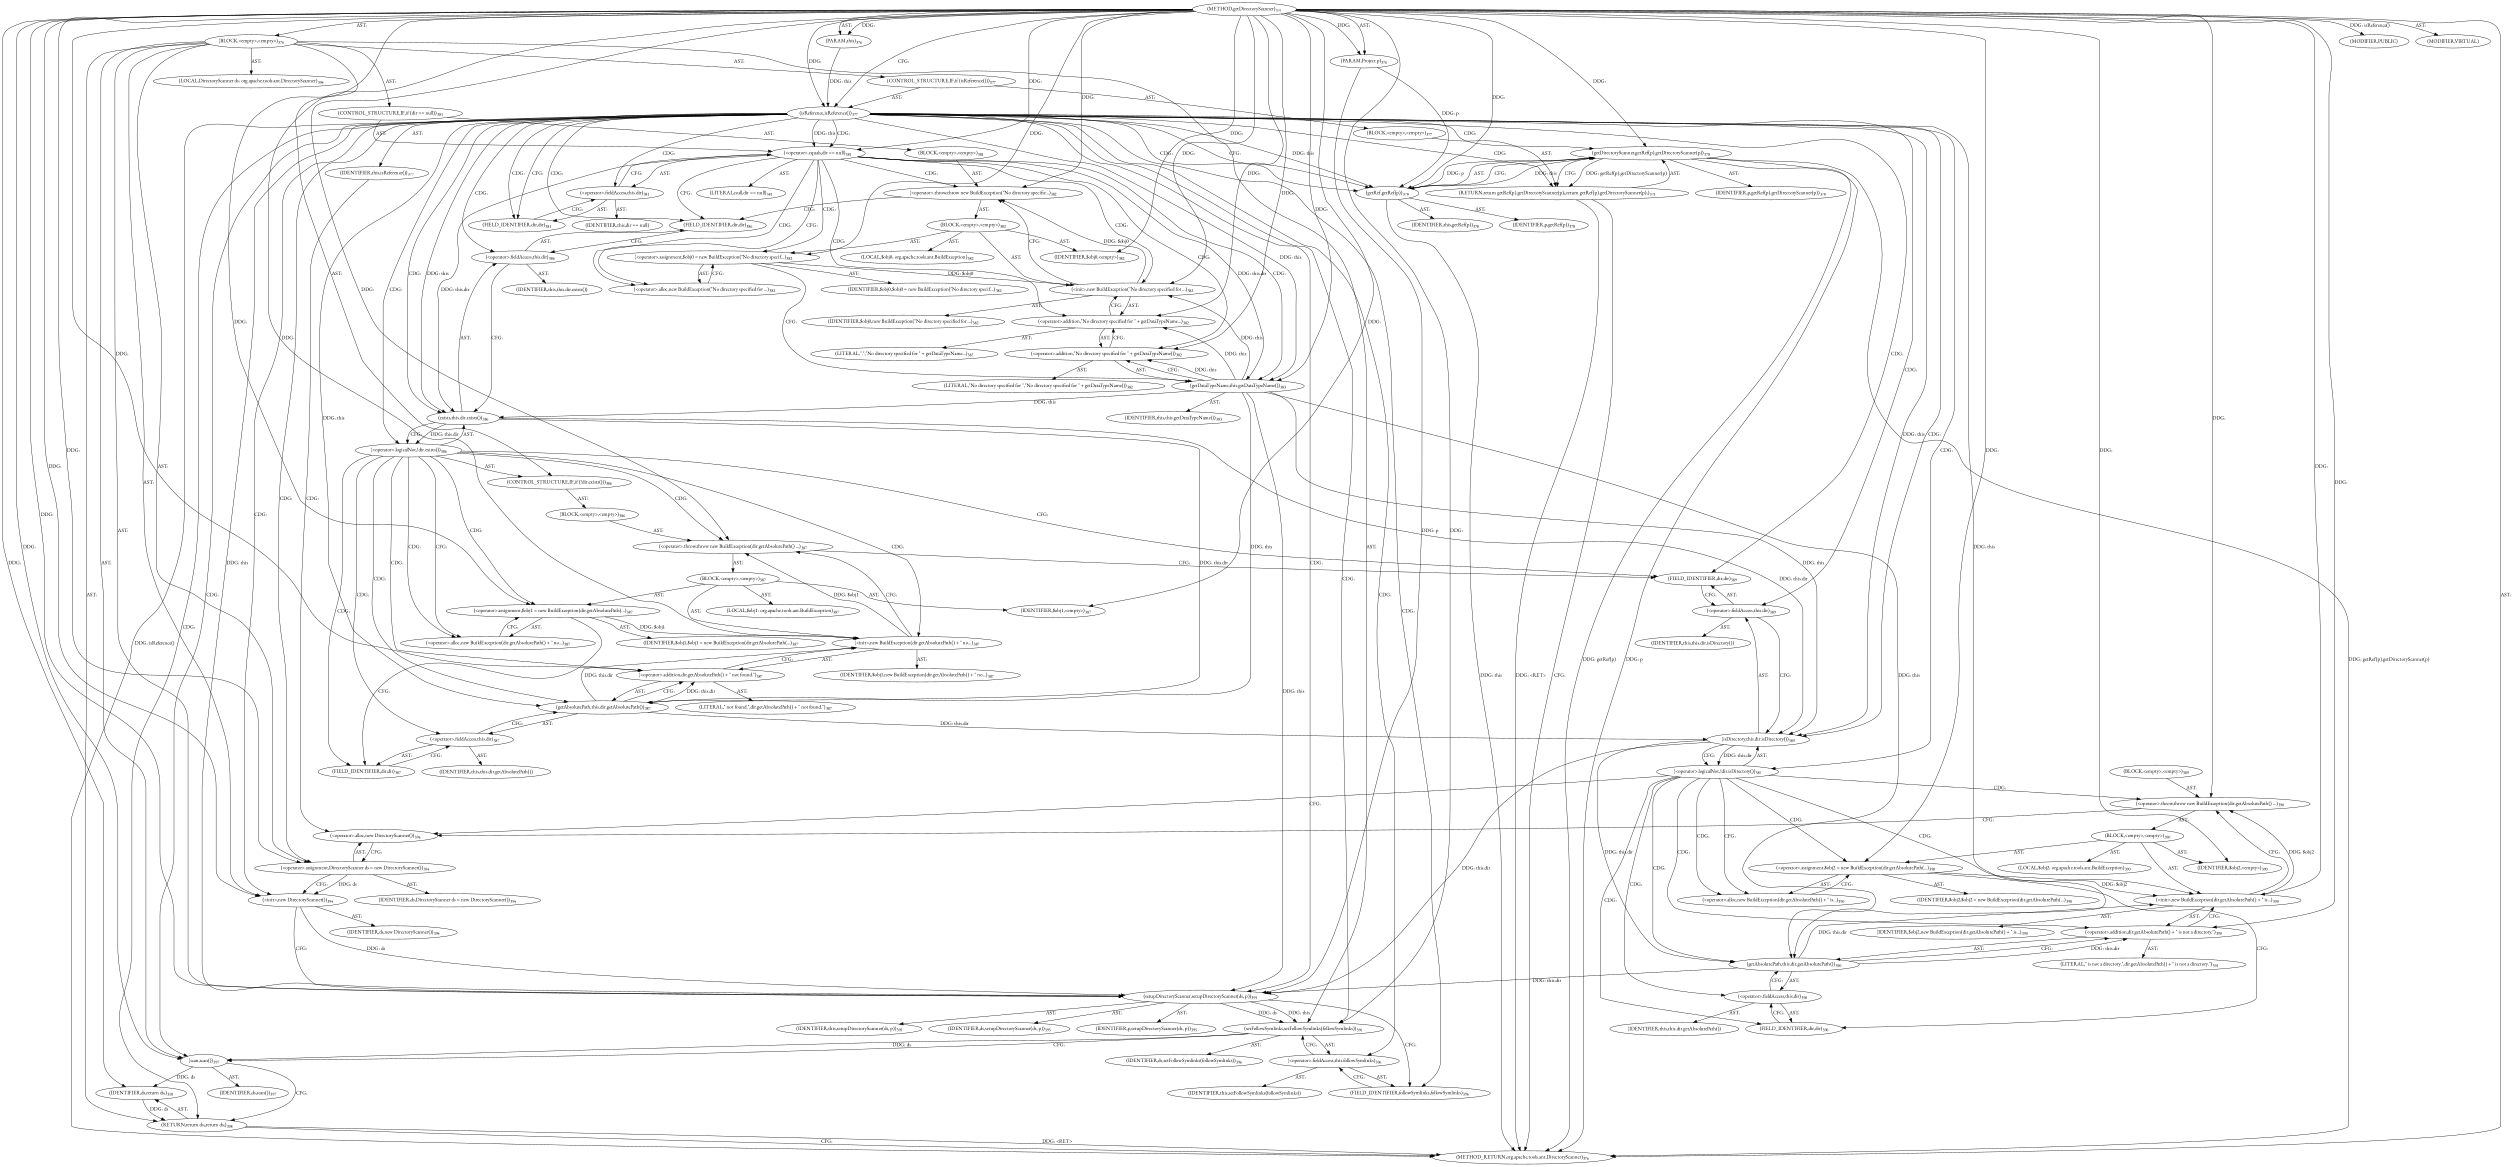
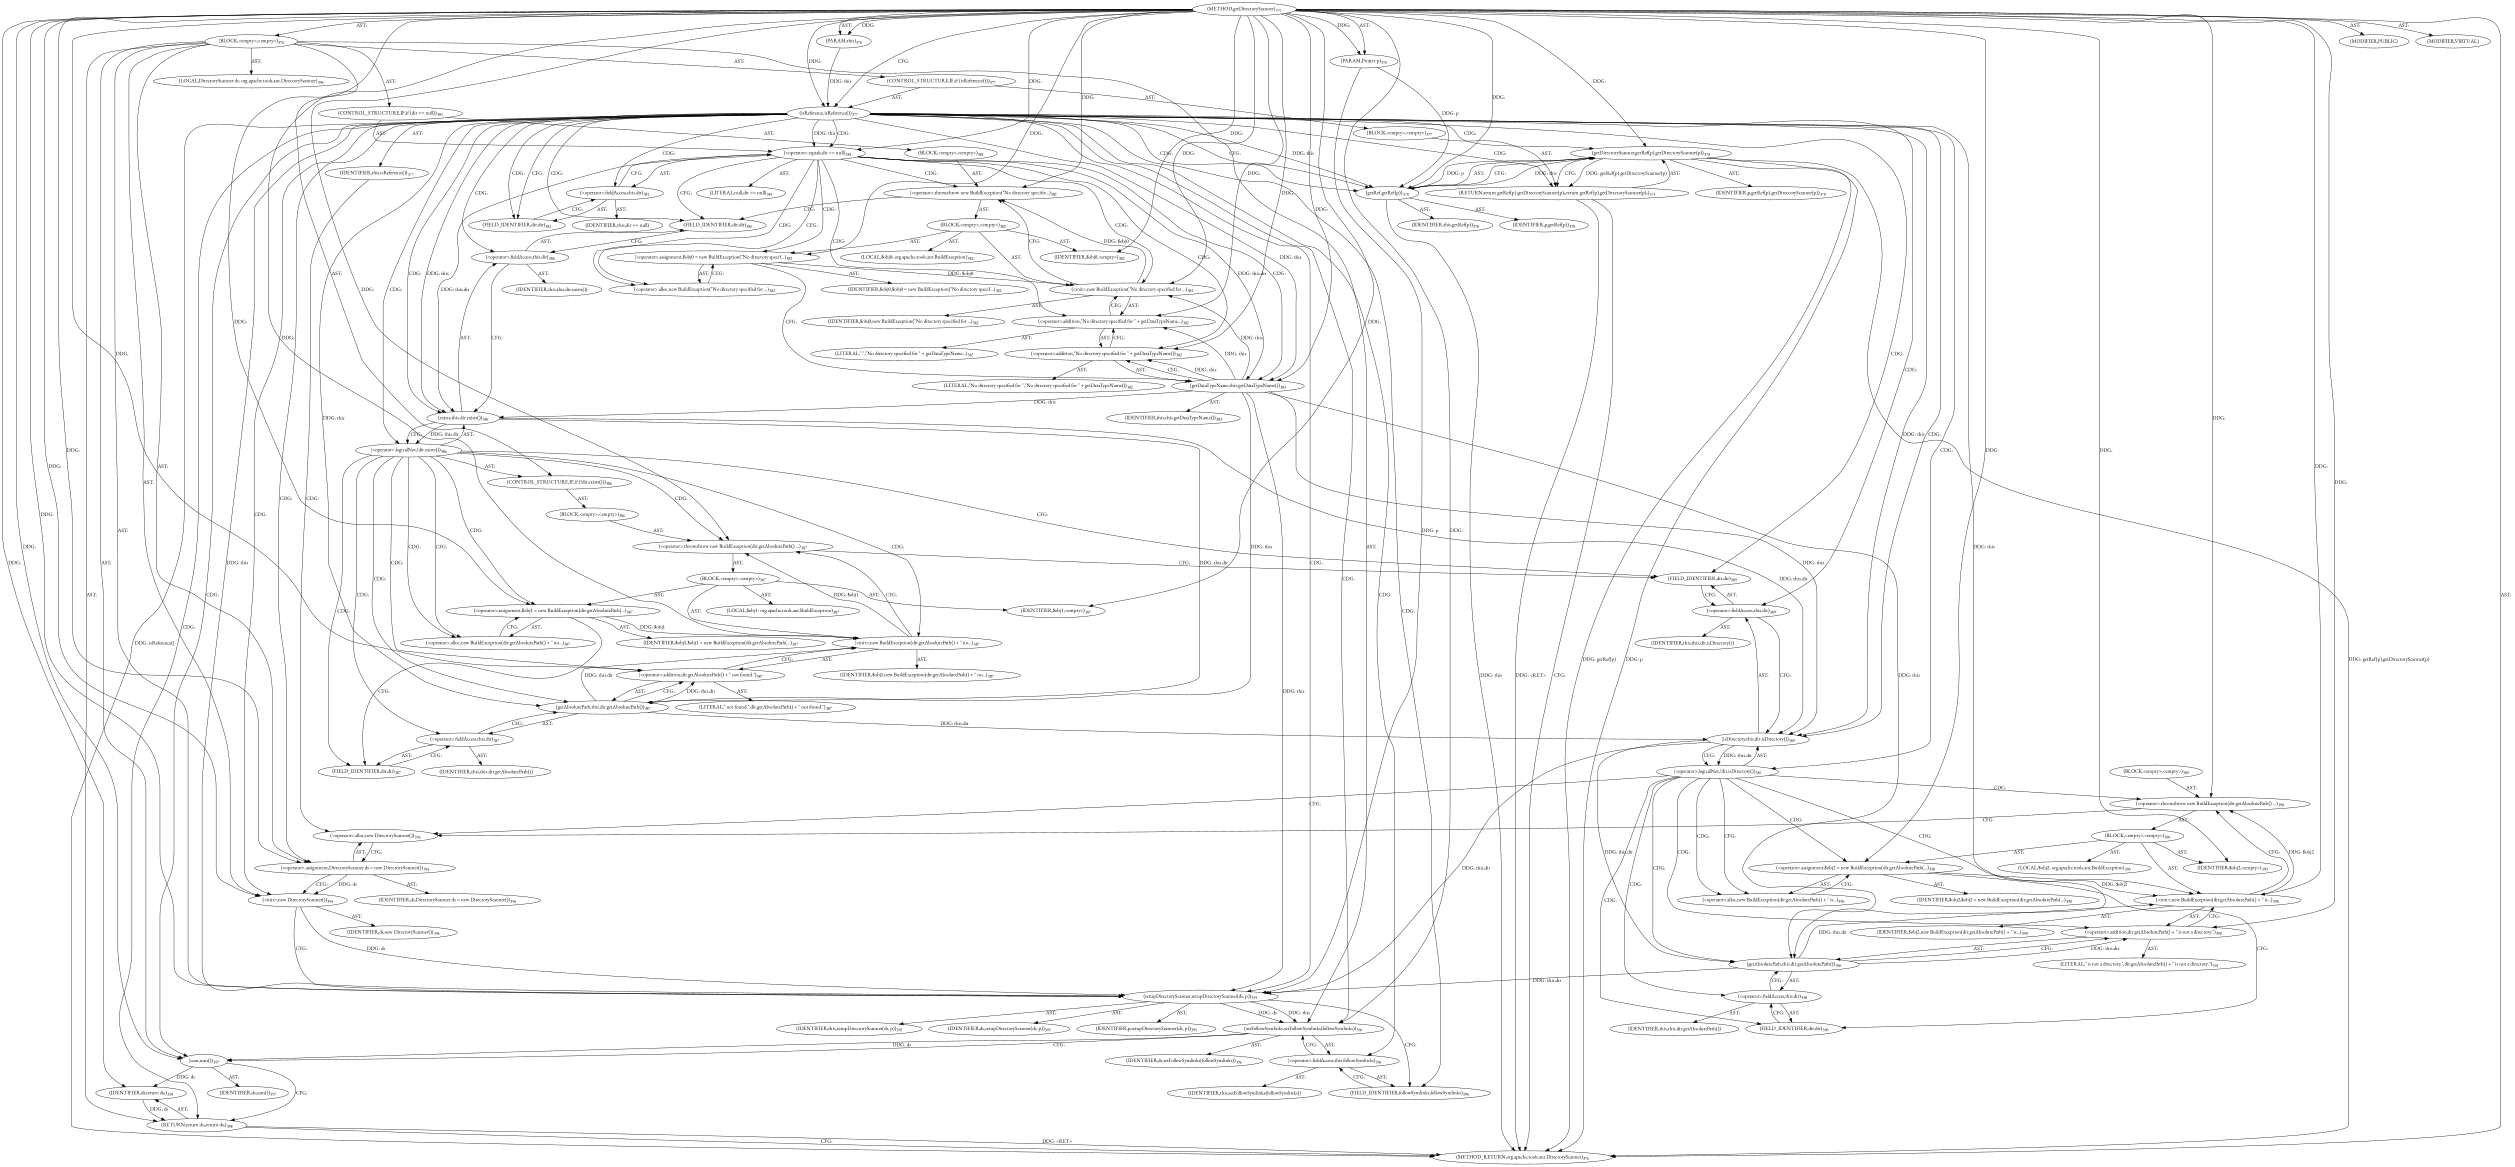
edge "(METHOD,getDirectoryScanner)" -> "(MODIFIER,PUBLIC)": label "DDG: isReference()" -> "AST: "
